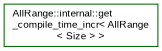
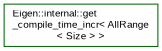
node "AllRange::internal::get _compile_time_incr< AllRange < Size > >": label "AllRange::internal::get _compile_time_incr< AllRange < Size > >" -> "Eigen::internal::get _compile_time_incr< AllRange < Size > >"
